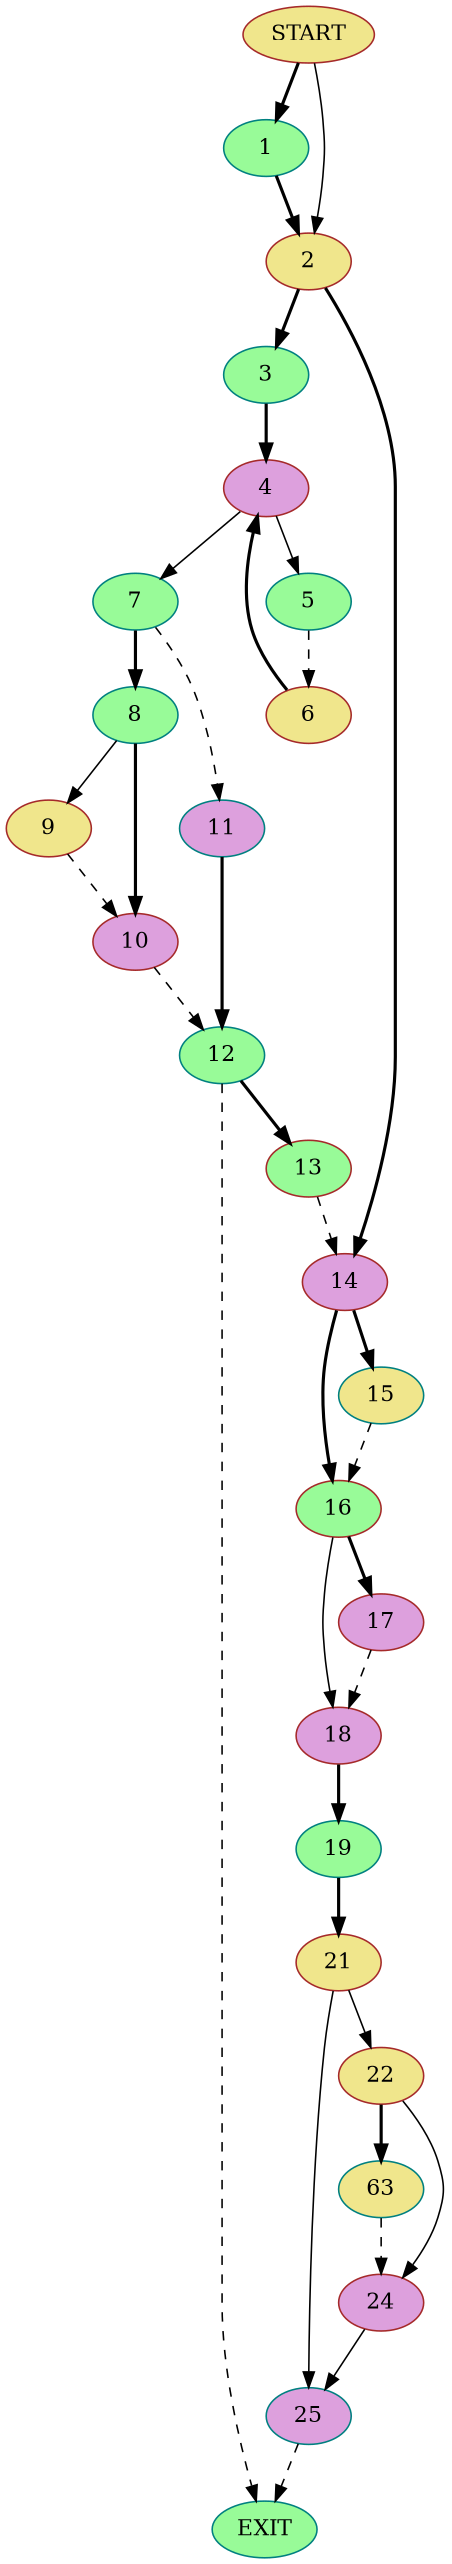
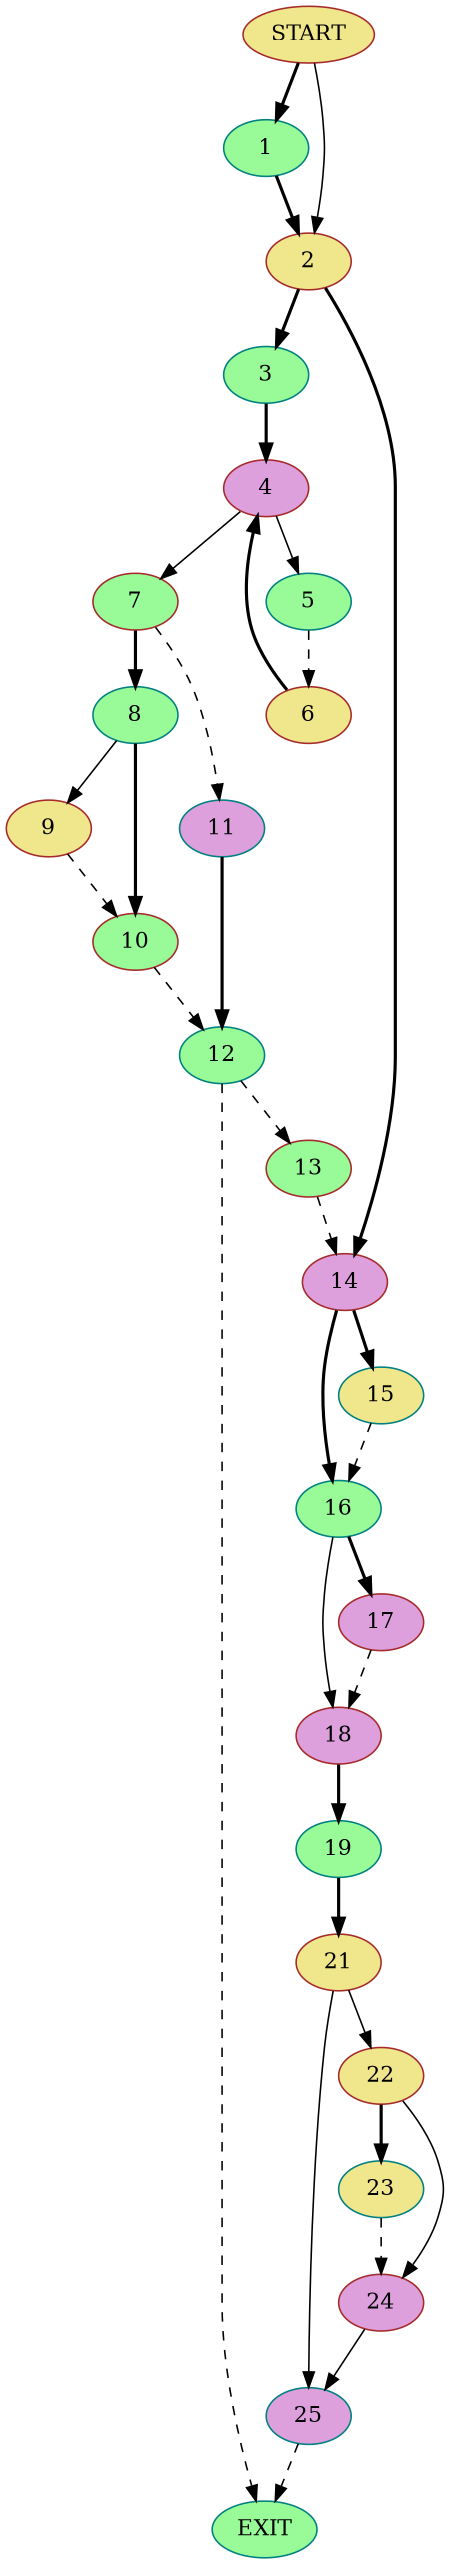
node "7": color teal -> brown
node "10": fillcolor plum -> palegreen
edge "12" -> "13": style bold -> dashed
node "16": color brown -> teal
node "63": label "63" -> "23"
